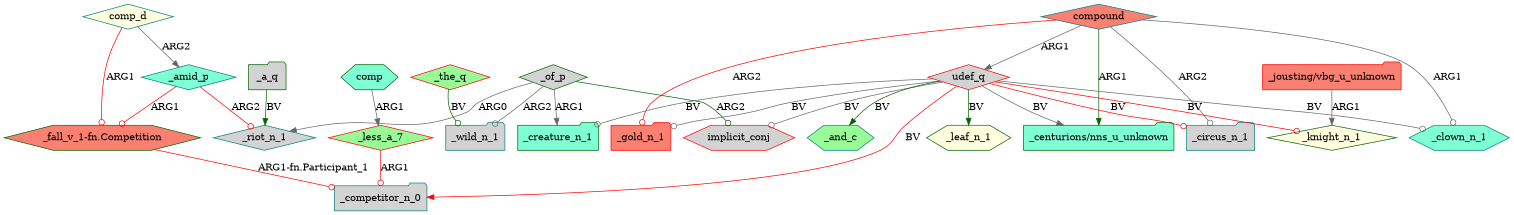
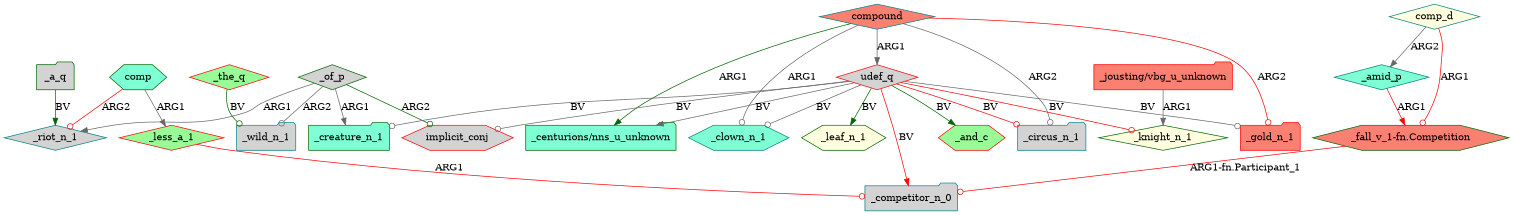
edge "_amid_p" -> "_fall_v_1-fn.Competition": arrowhead odot -> normal
edge "_amid_p" -> "_riot_n_1": now "comp" -> "_riot_n_1"
edge "_of_p" -> "_riot_n_1": label "ARG0" -> "ARG1"
node "_less_a_7": label "_less_a_7" -> "_less_a_1"
node "_and_c": color teal -> red
